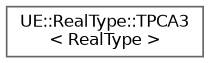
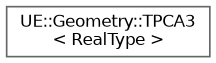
node "UE::RealType::TPCA3 < RealType >": label "UE::RealType::TPCA3 < RealType >" -> "UE::Geometry::TPCA3 < RealType >"
